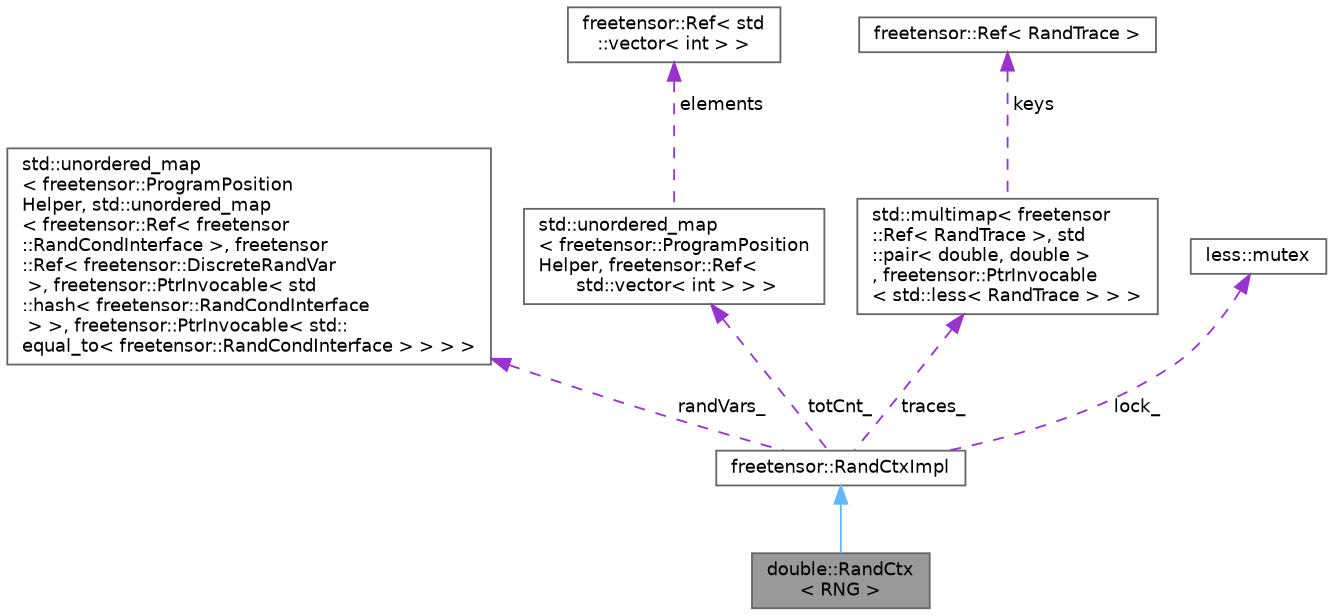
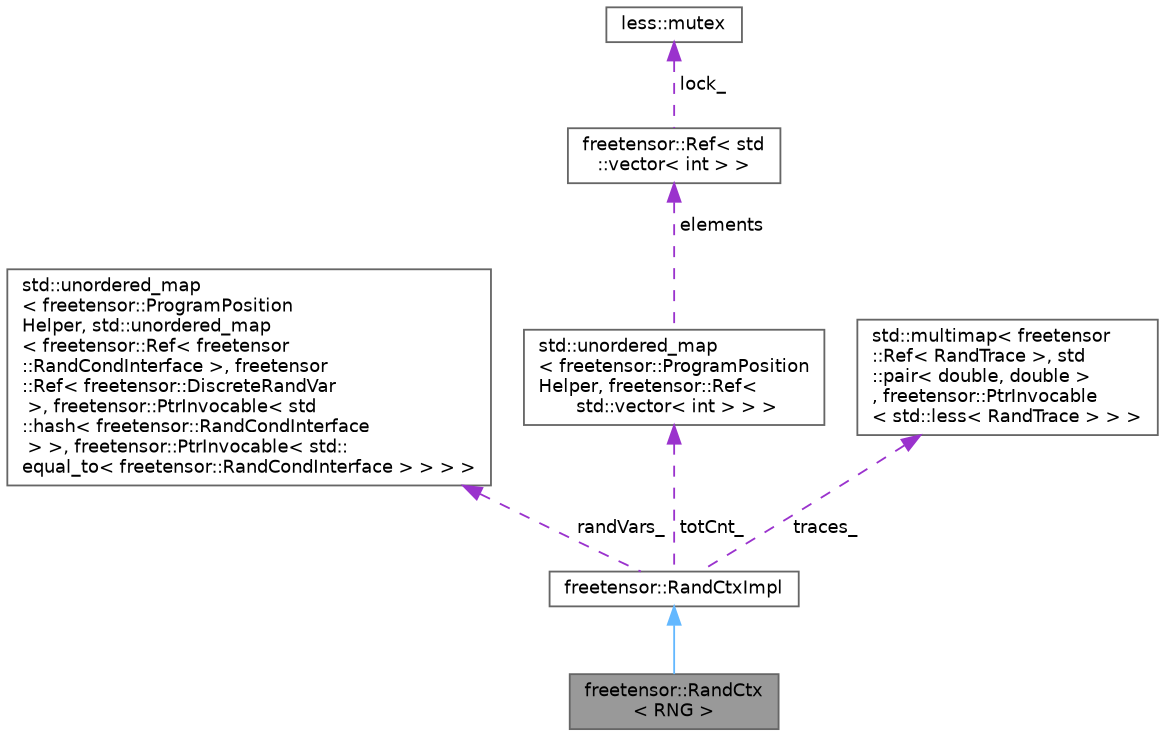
node "freetensor::Ref< RandTrace >": removed
edge "freetensor::RandCtxImpl" -> "less::mutex": now "freetensor::Ref< std ::vector< int > >" -> "less::mutex"
node "double::RandCtx < RNG >": label "double::RandCtx < RNG >" -> "freetensor::RandCtx < RNG >"
